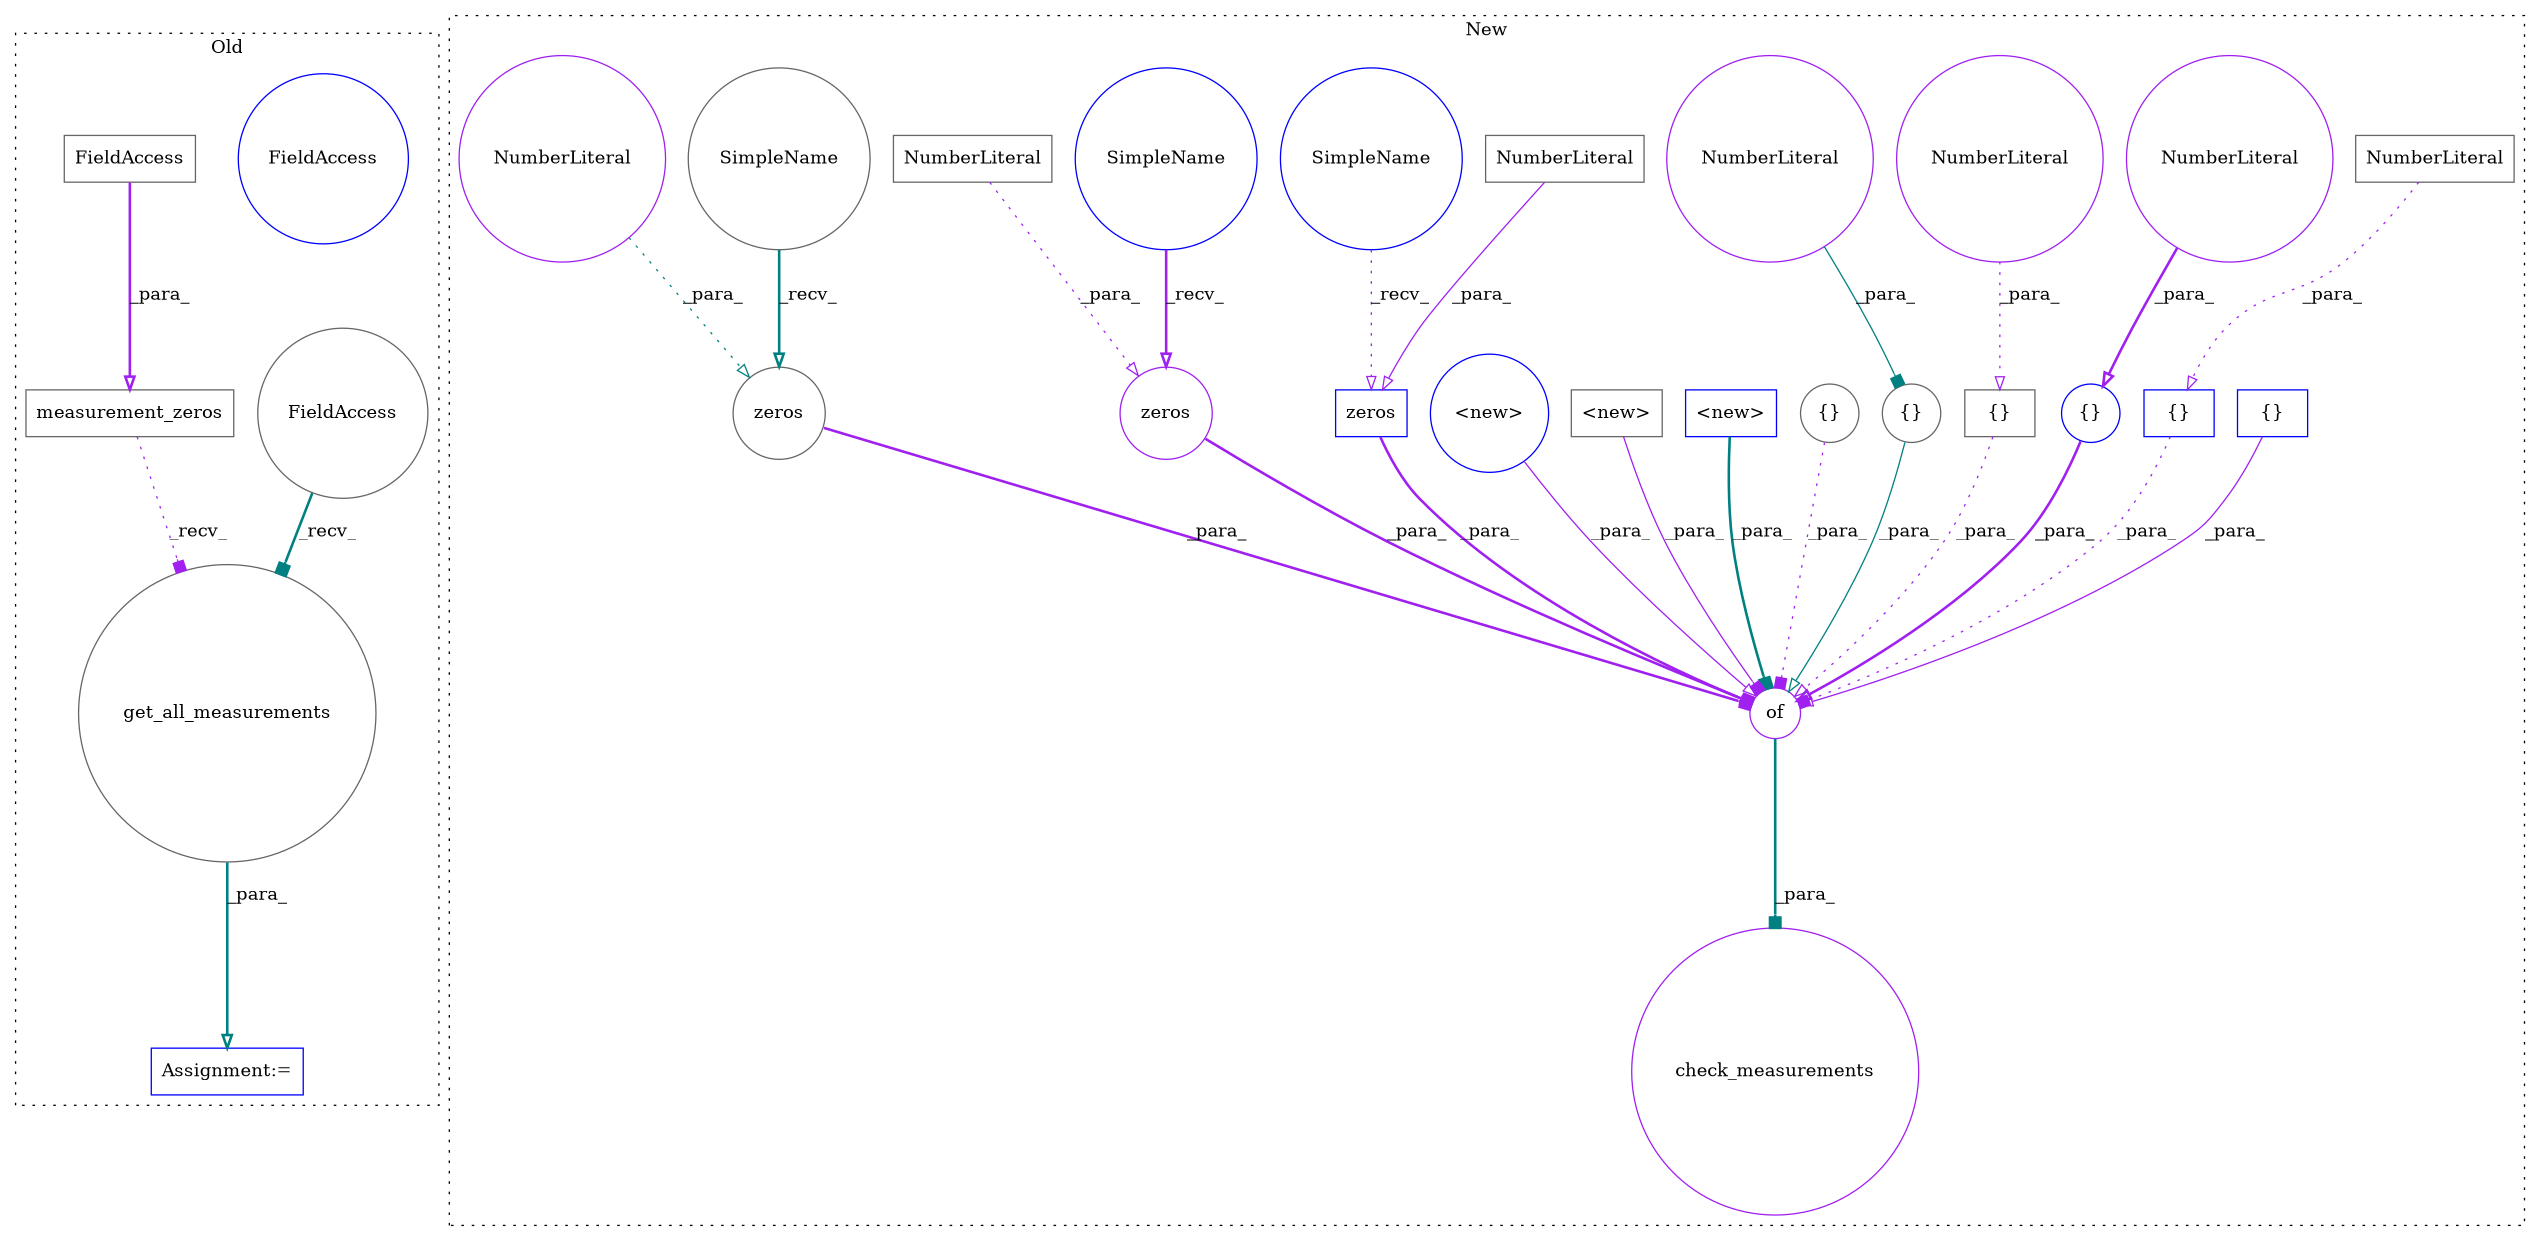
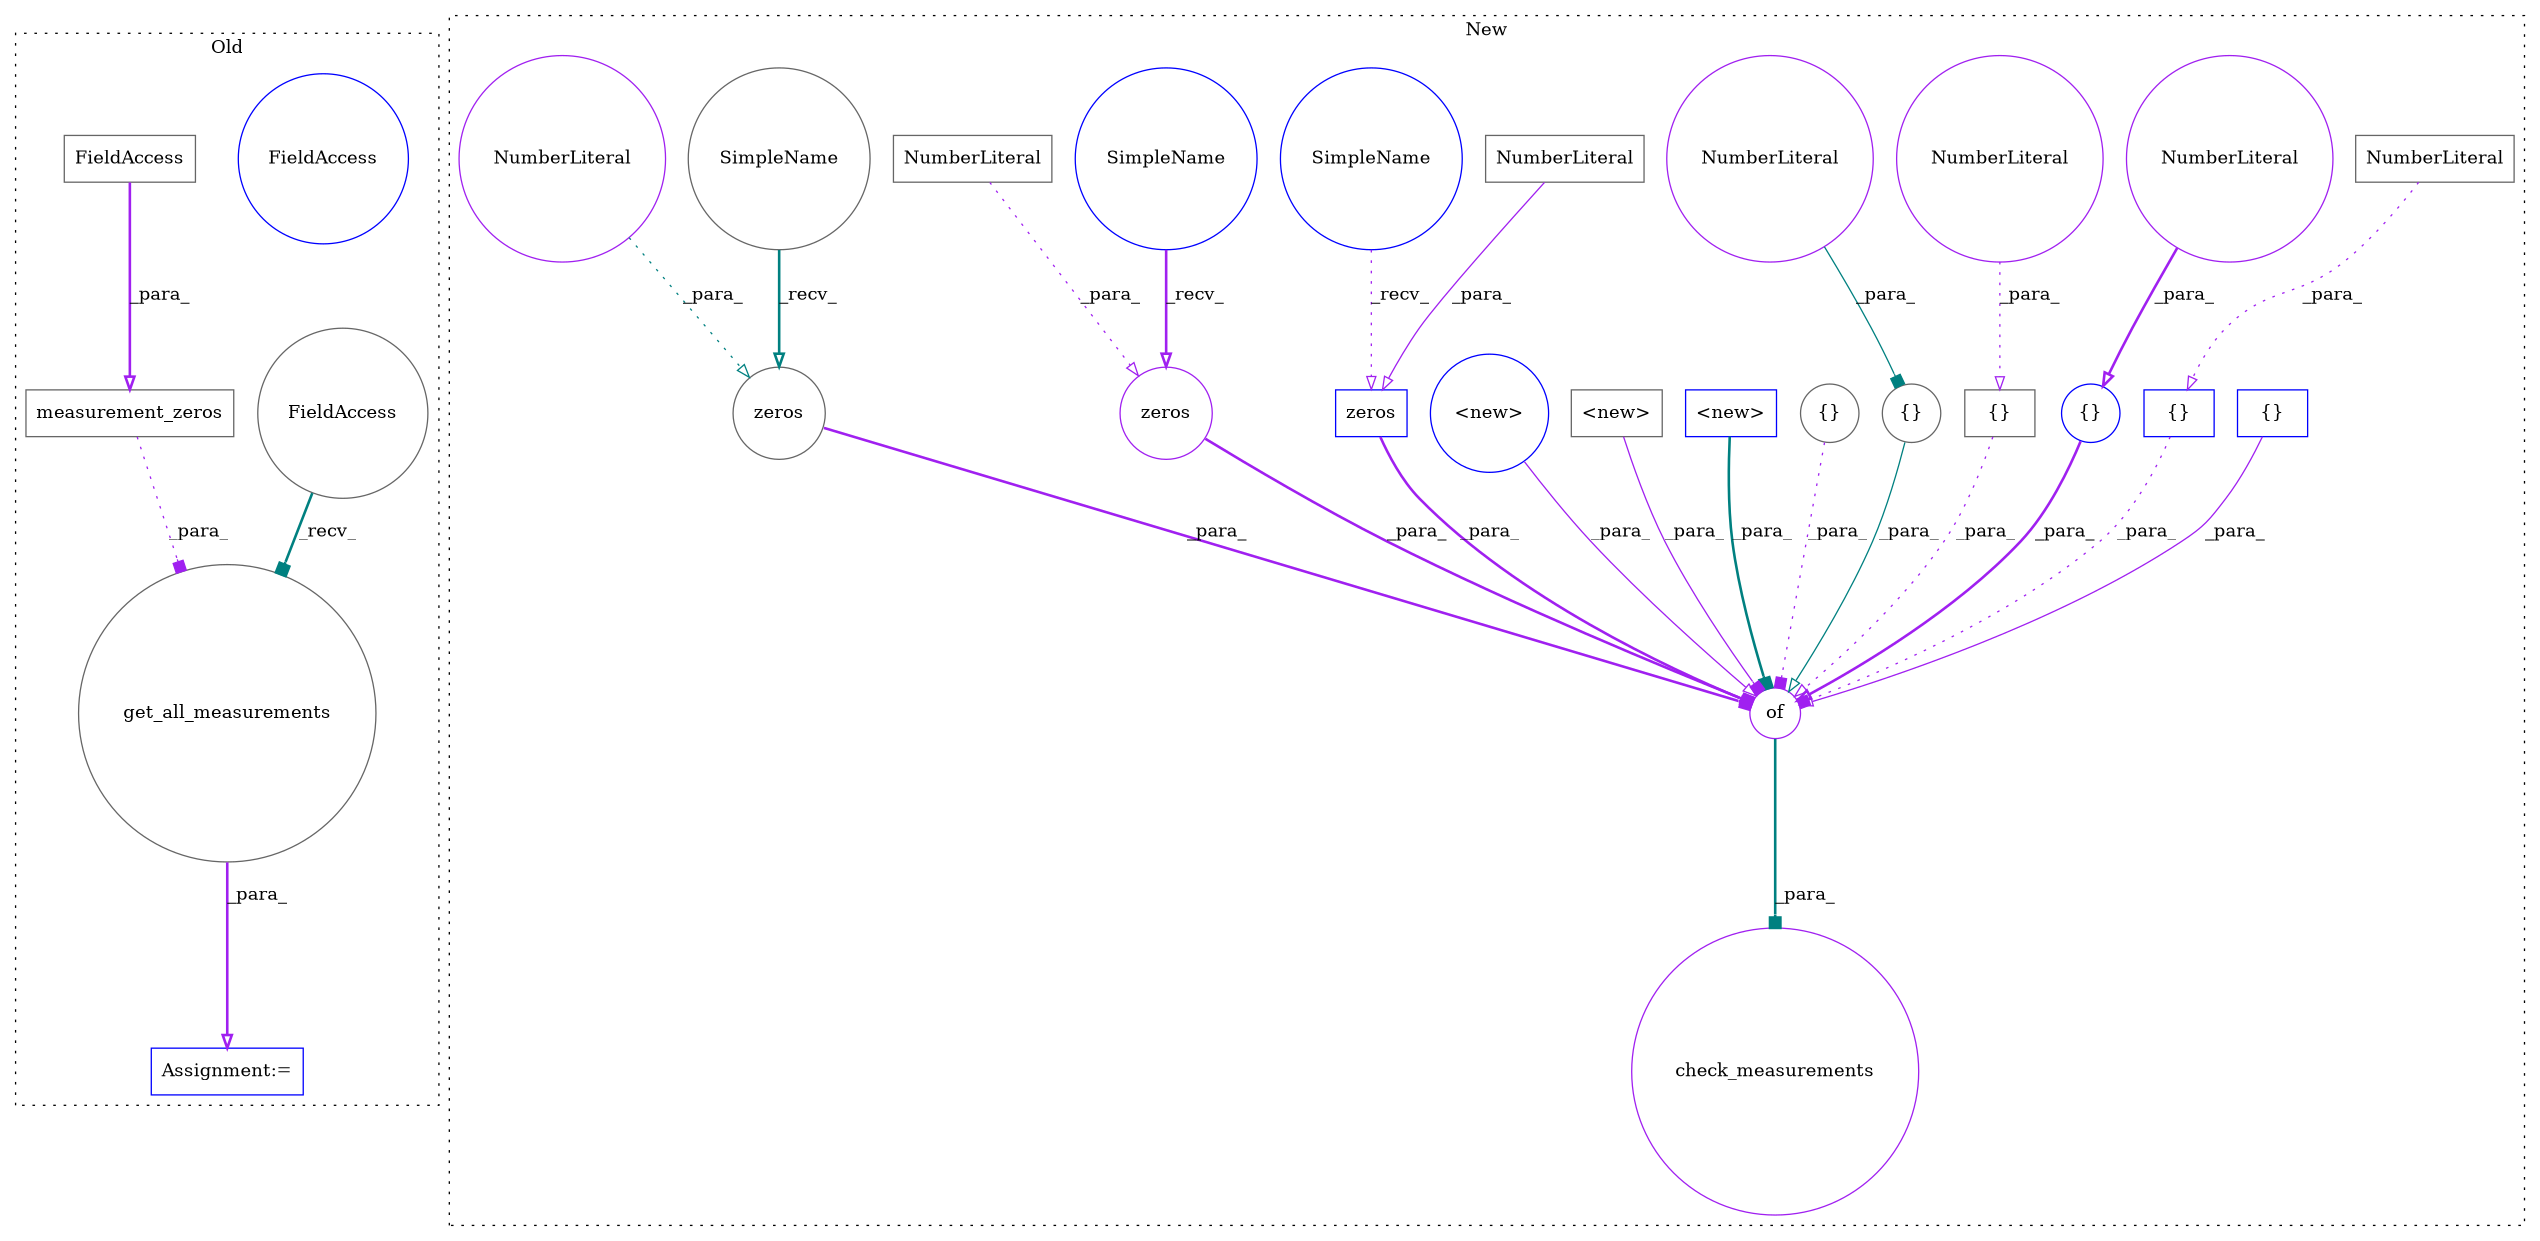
edge "measurement_zeros" -> "get_all_measurements": label "_recv_" -> "_para_"
edge "get_all_measurements" -> "Assignment:=": color teal -> purple
